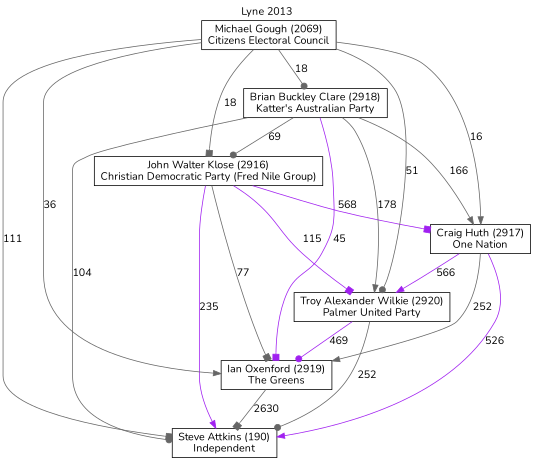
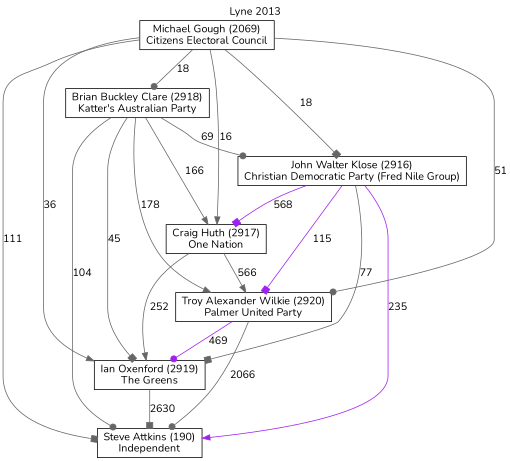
edge "Brian Buckley Clare (2918) Katter's Australian Party" -> "Ian Oxenford (2919) The Greens": color purple -> gray40
edge "Craig Huth (2917) One Nation" -> "Troy Alexander Wilkie (2920) Palmer United Party": color purple -> gray40
edge "Troy Alexander Wilkie (2920) Palmer United Party" -> "Steve Attkins (190) Independent": label "252" -> "2066"
edge "Craig Huth (2917) One Nation" -> "Steve Attkins (190) Independent": removed, label "526"
